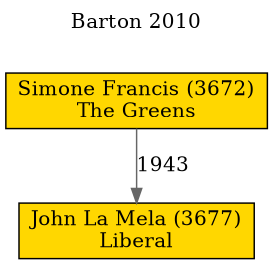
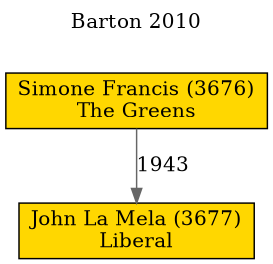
node "Simone Francis (3672) The Greens": label "Simone Francis (3672) The Greens" -> "Simone Francis (3676) The Greens"
